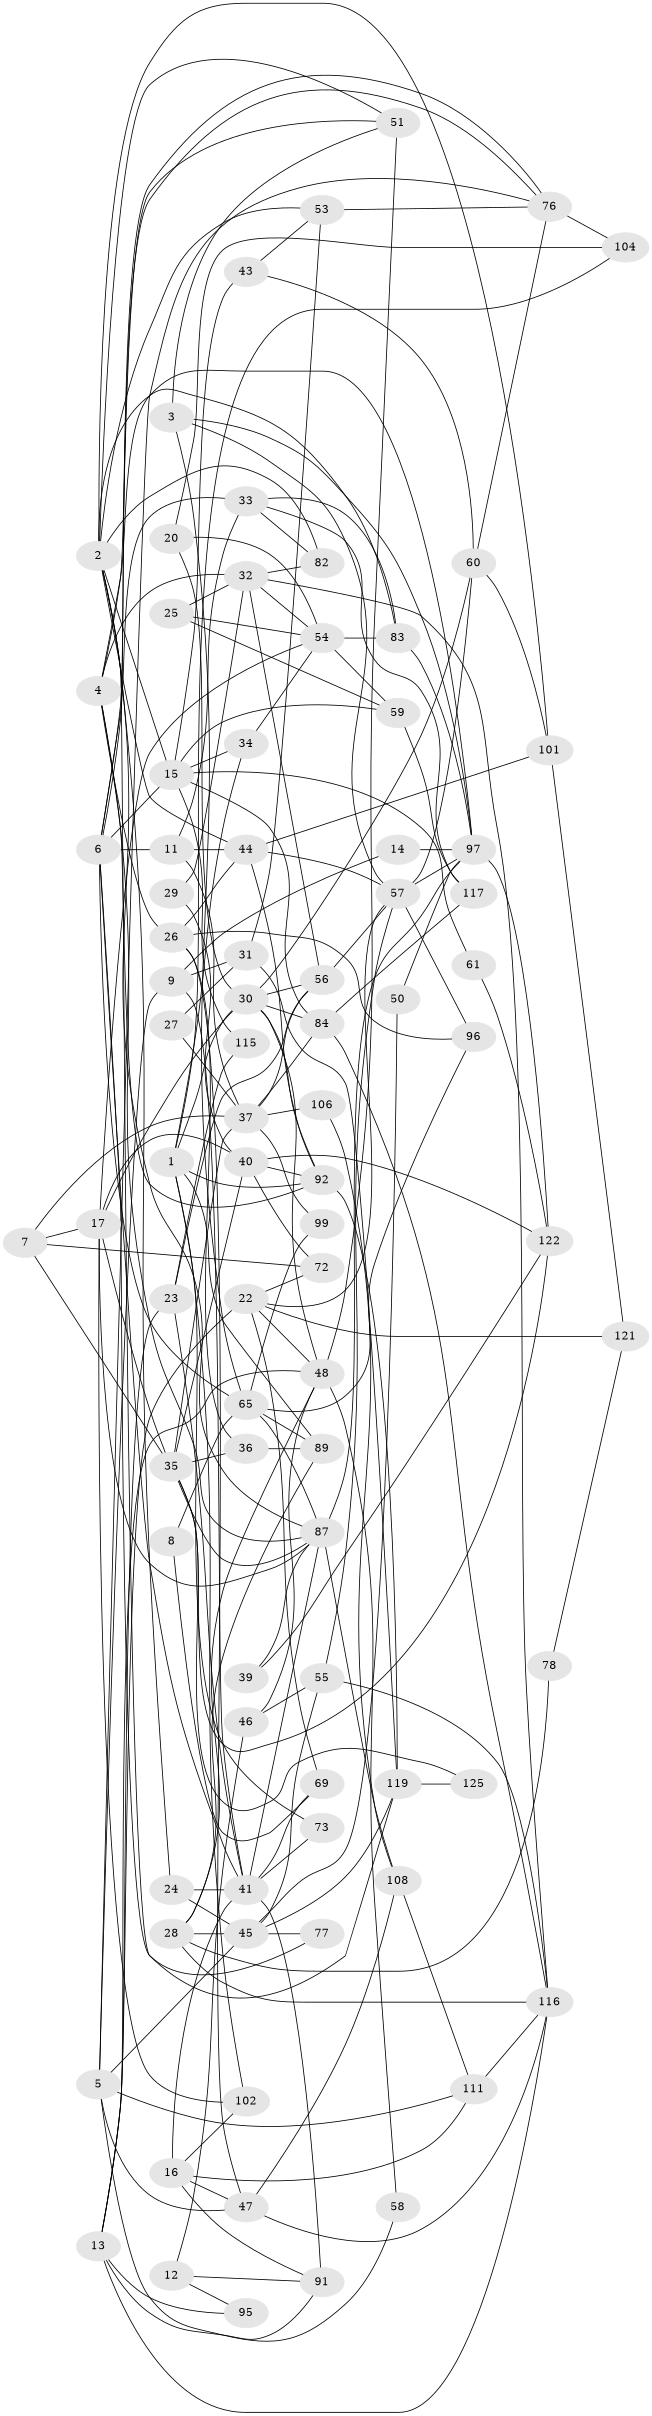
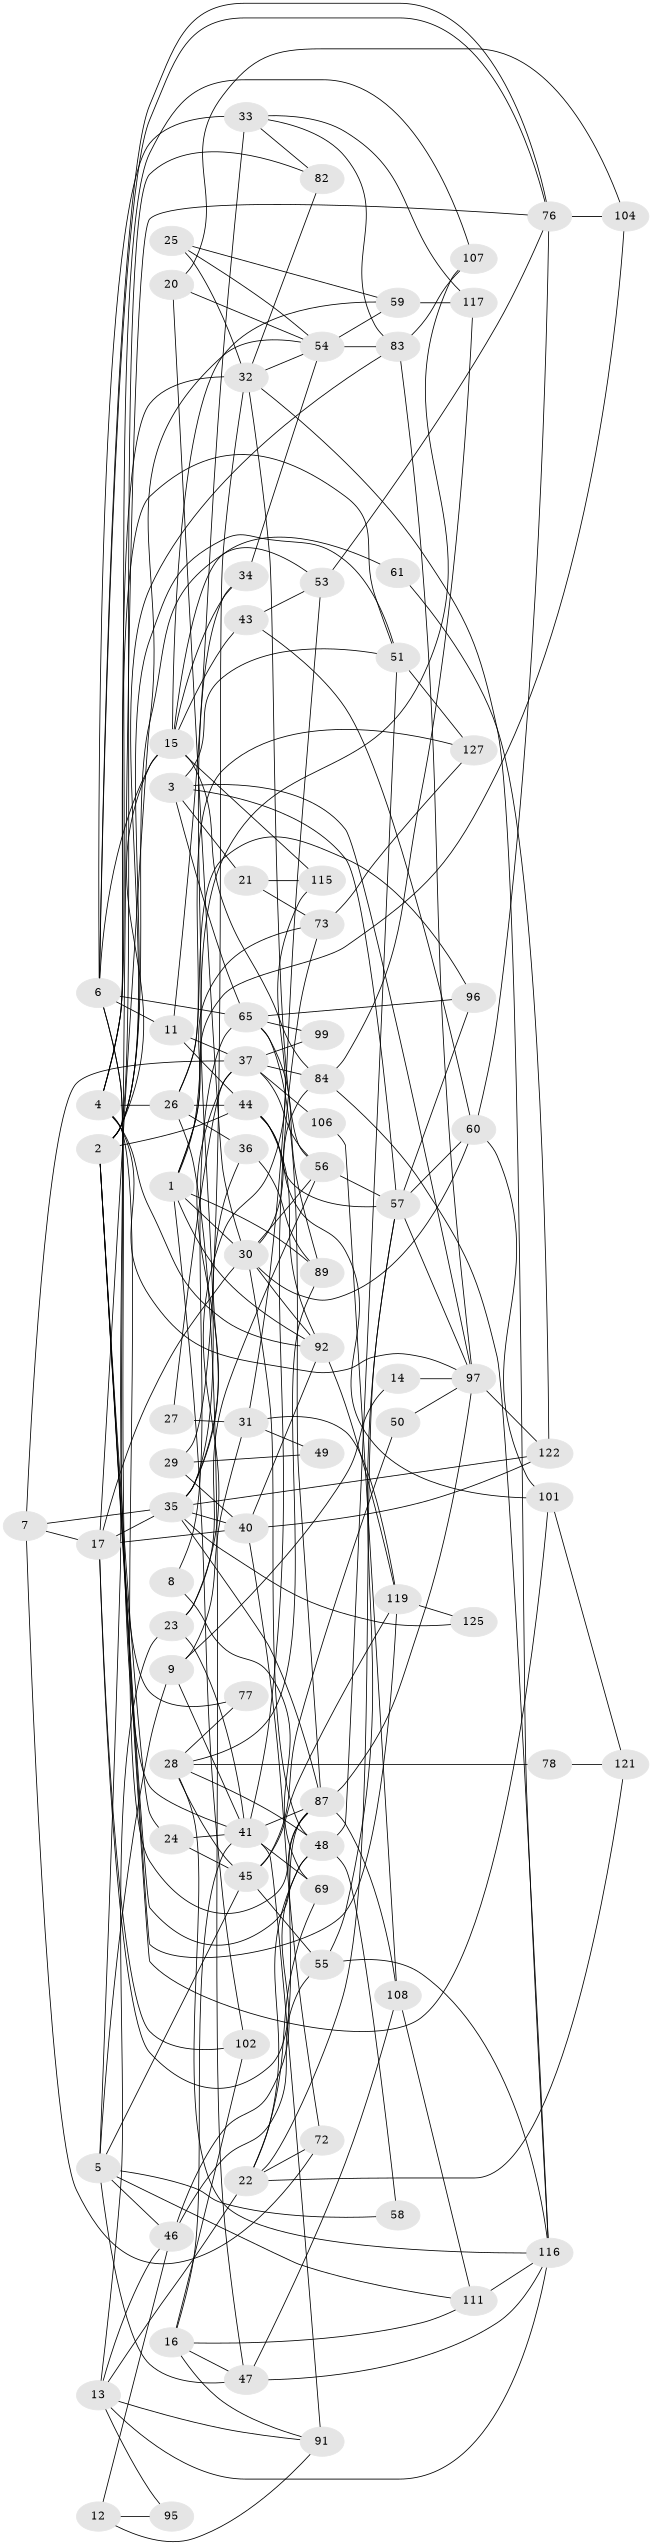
node "107": added
node "127": added
node "21": added
node "49": added
node "39": removed
edge "48" -- "13": now "46" -- "13"
edge "45" -- "77": now "28" -- "77"
edge "5" -- "46": added
